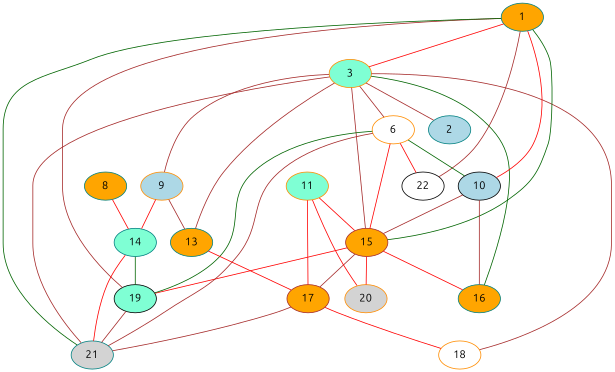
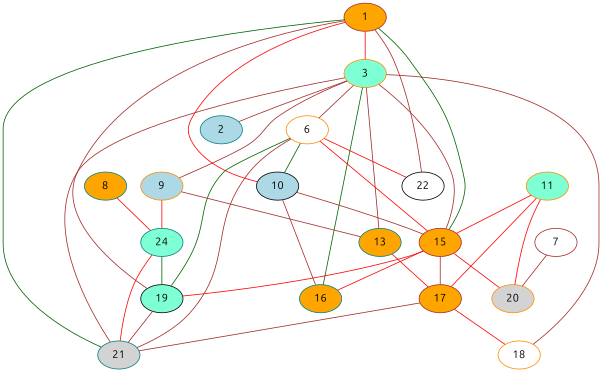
node "1": color teal -> brown
node "14": label "14" -> "24"
node "7": added
